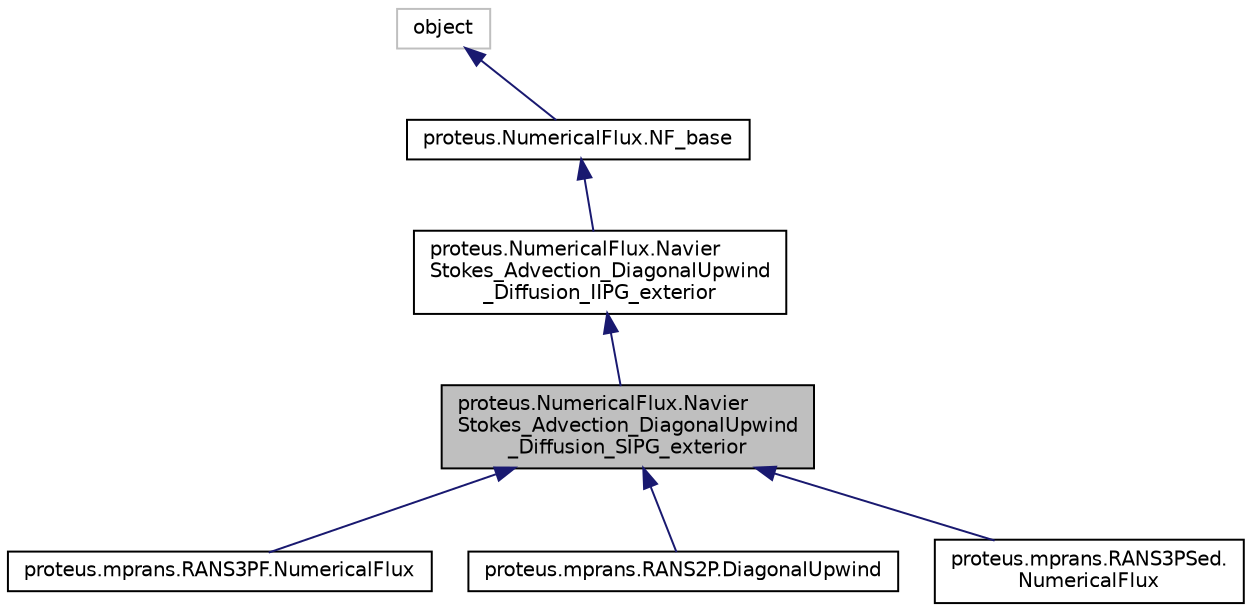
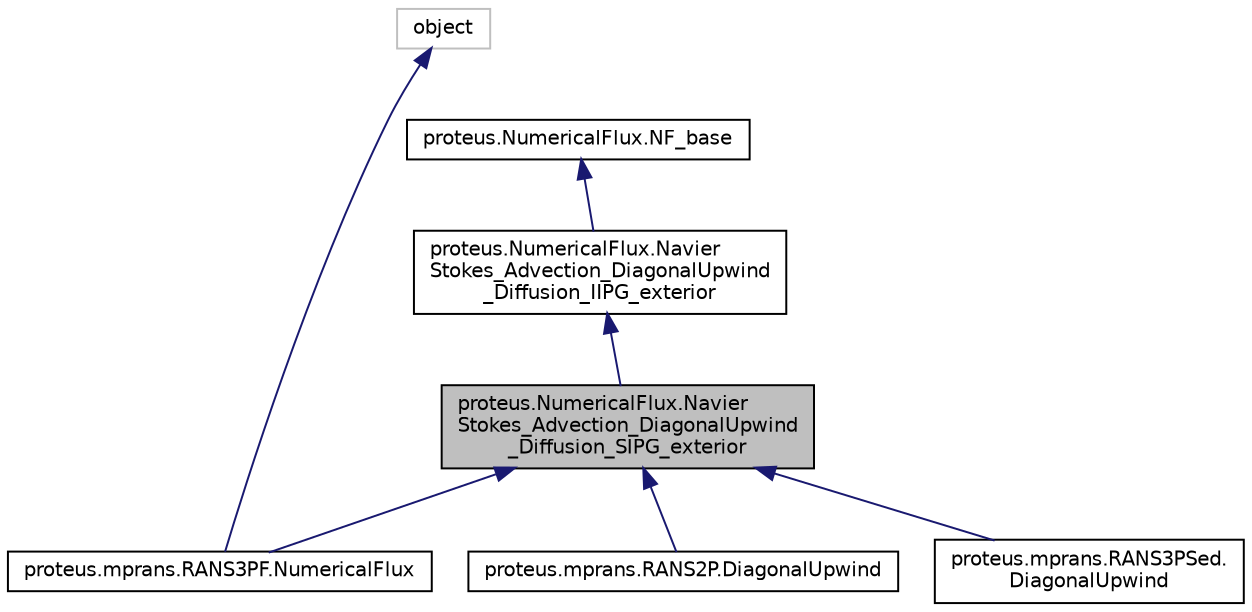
edge "proteus.NumericalFlux.NF_base" -> "object": now "proteus.mprans.RANS3PF.NumericalFlux" -> "object"
node "proteus.mprans.RANS3PSed. NumericalFlux": label "proteus.mprans.RANS3PSed. NumericalFlux" -> "proteus.mprans.RANS3PSed. DiagonalUpwind"
